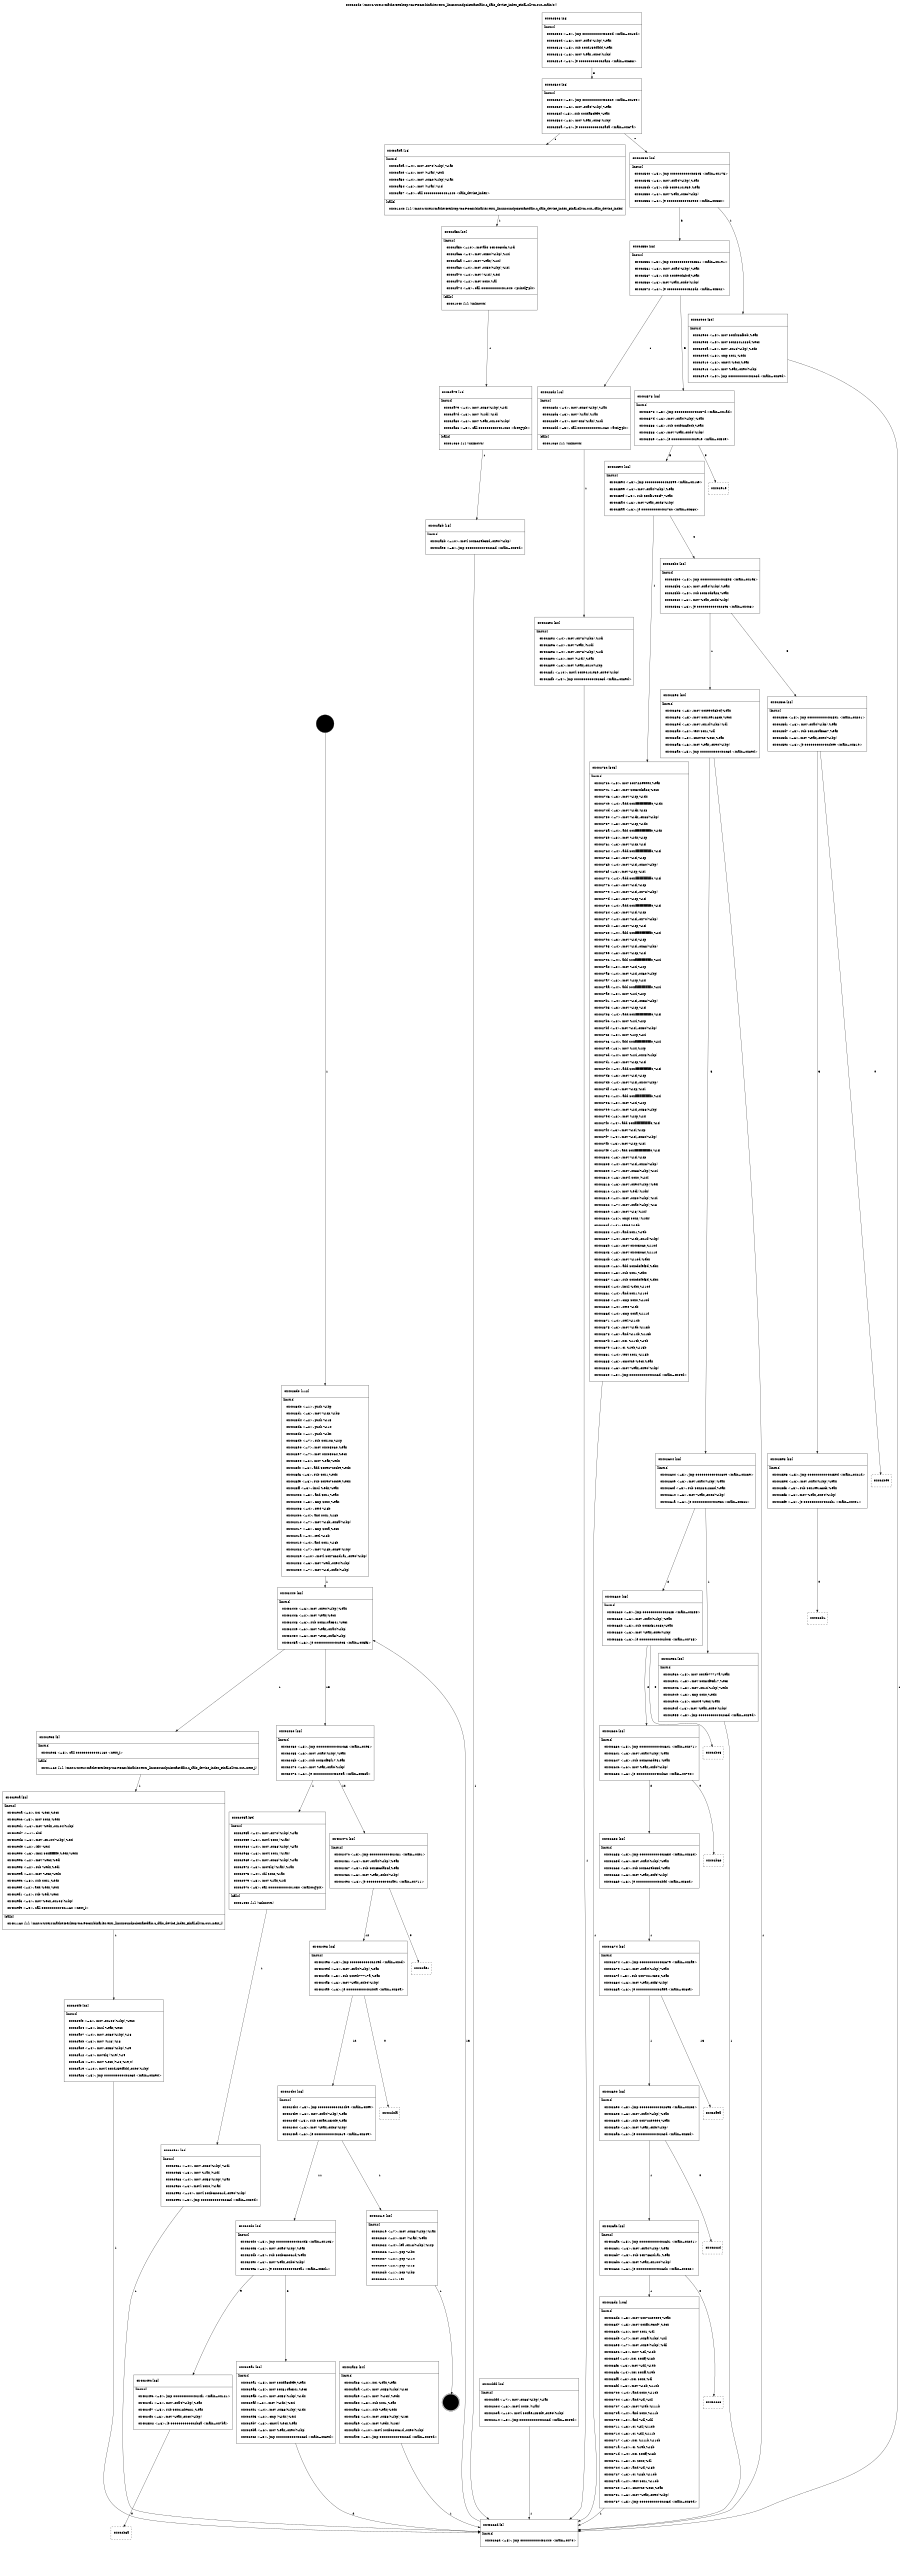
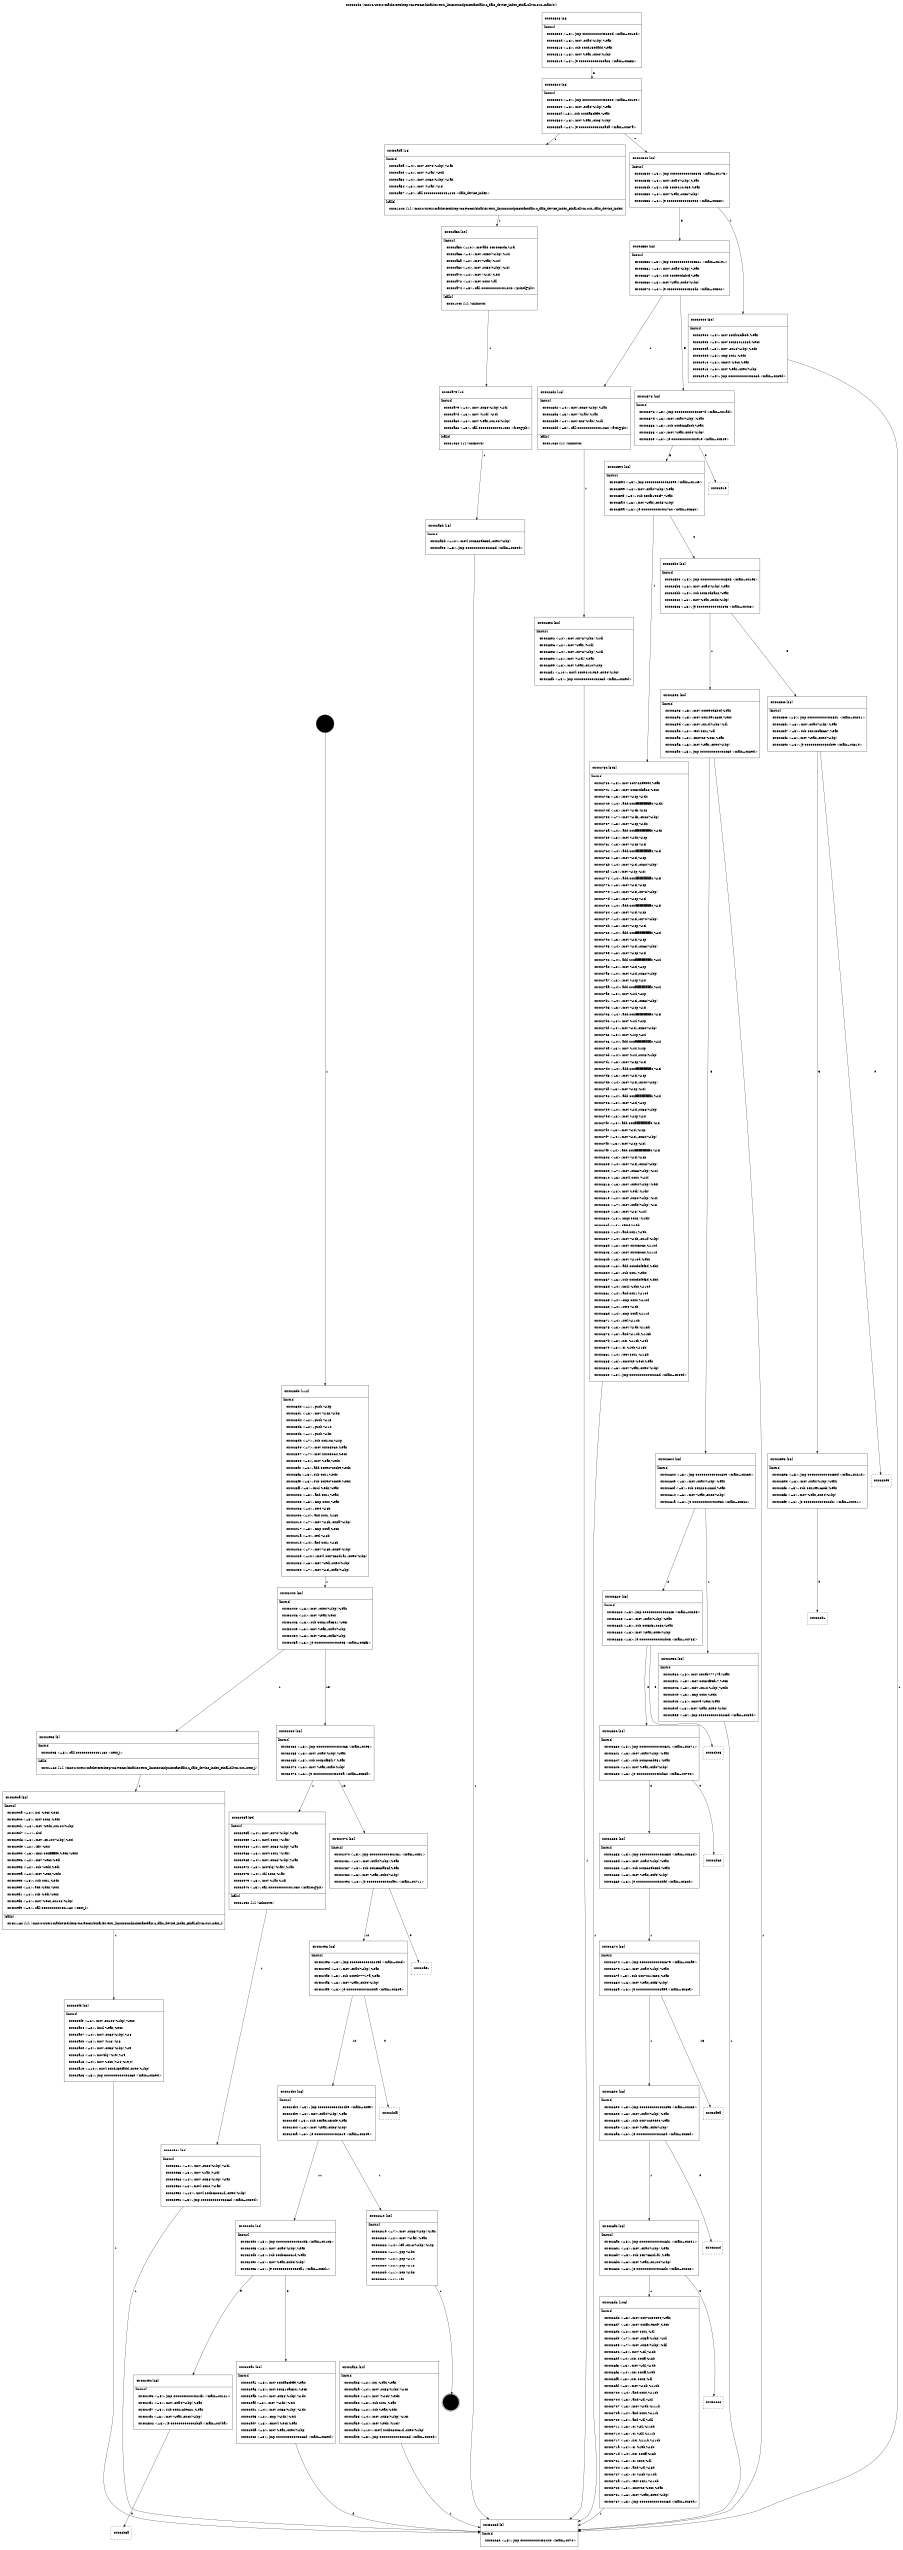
edge "0x402c6d [5]" -> "0x402440 [32]": removed, label "13"
node "0x402bfd [28]": removed
